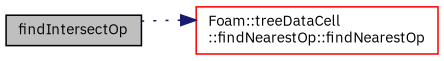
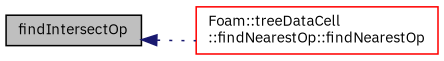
edge "findIntersectOp" -> "Foam::treeDataCell ::findNearestOp::findNearestOp": reversed
